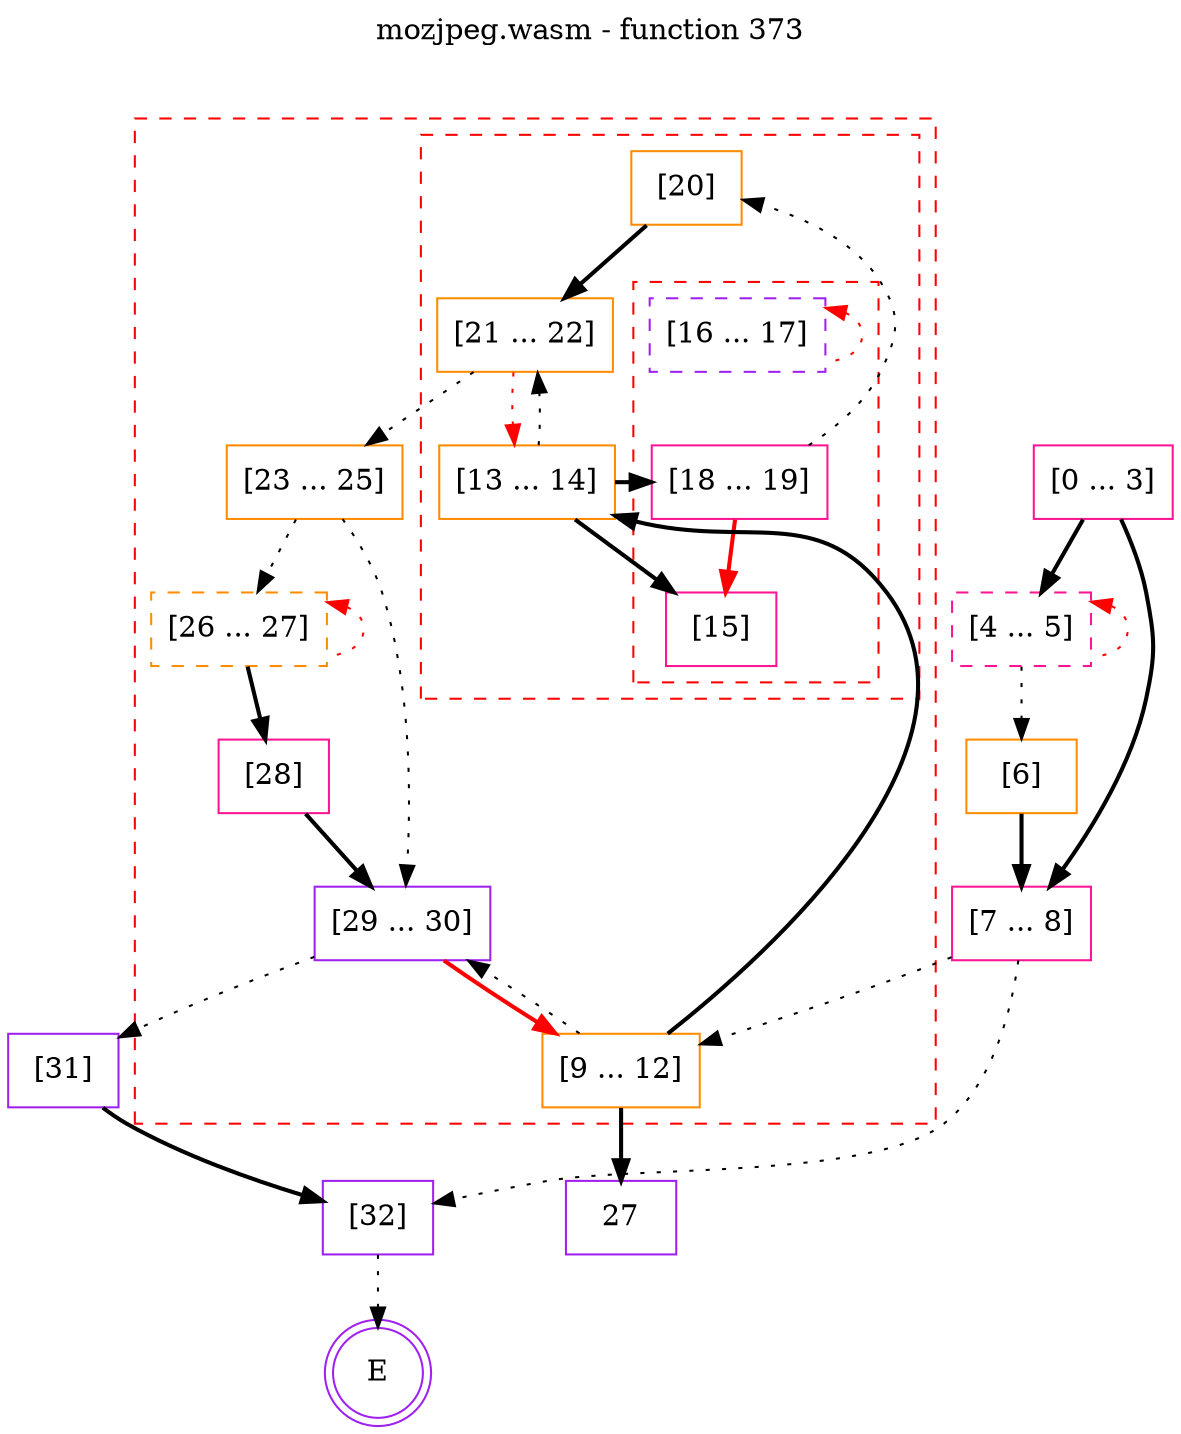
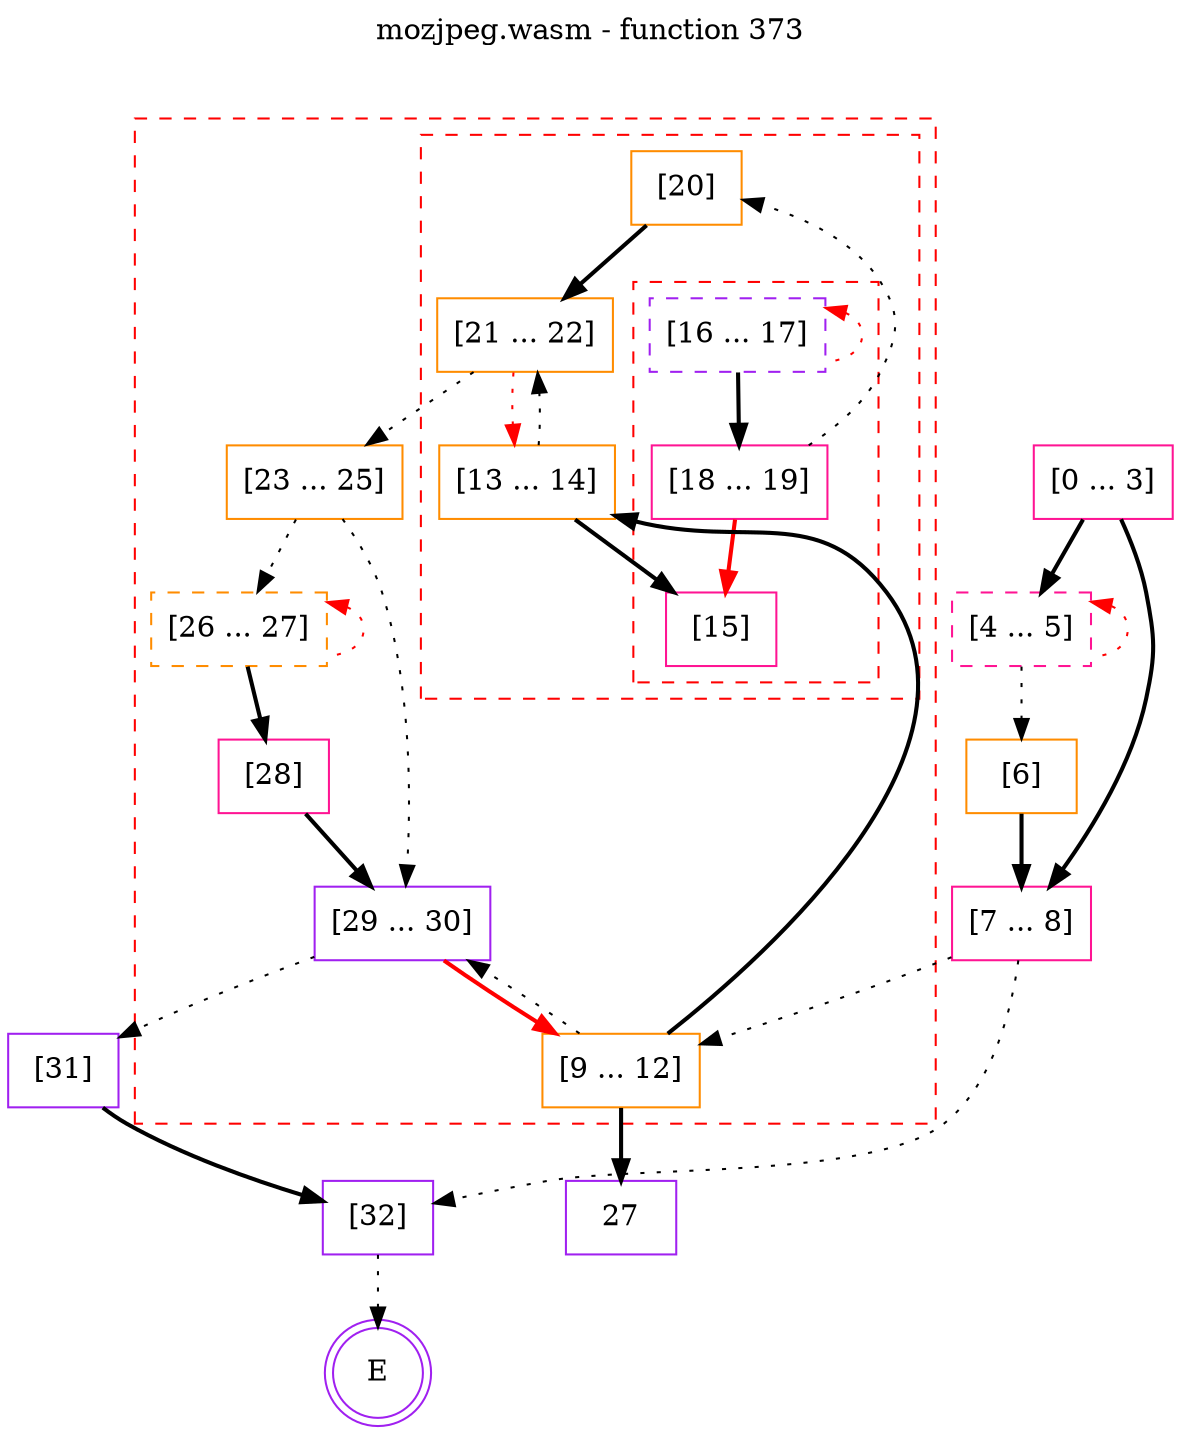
edge "[13 ... 14]" -> "[18 ... 19]": now "[16 ... 17]" -> "[18 ... 19]"
